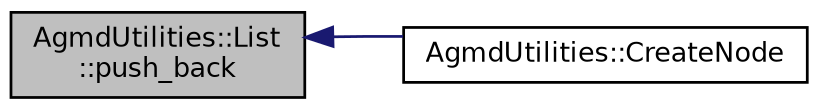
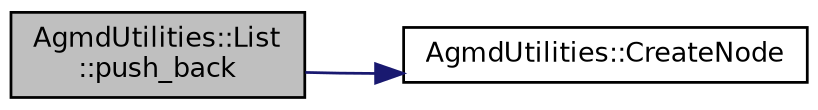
edge "AgmdUtilities::CreateNode" -> "AgmdUtilities::List ::push_back": reversed
